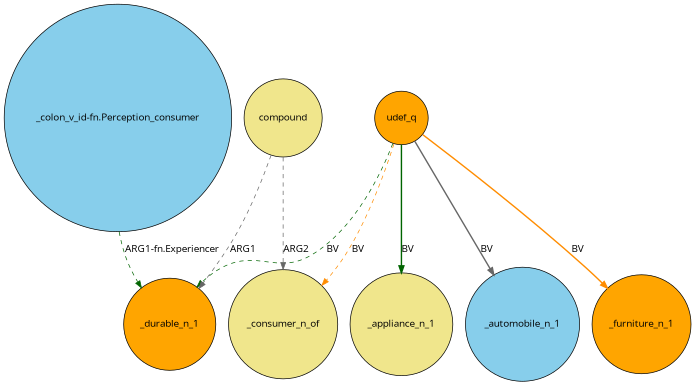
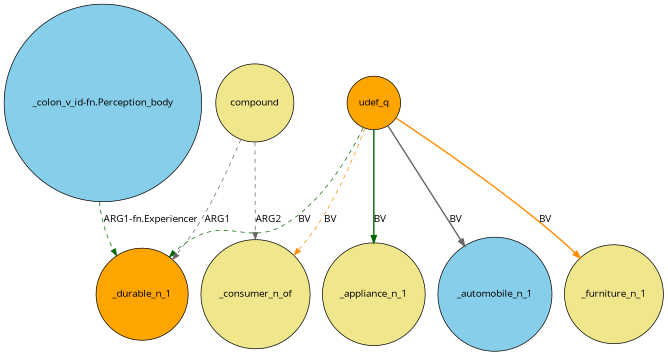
node "_colon_v_id-fn.Perception_consumer": label "_colon_v_id-fn.Perception_consumer" -> "_colon_v_id-fn.Perception_body"
node "_furniture_n_1": fillcolor orange -> khaki
